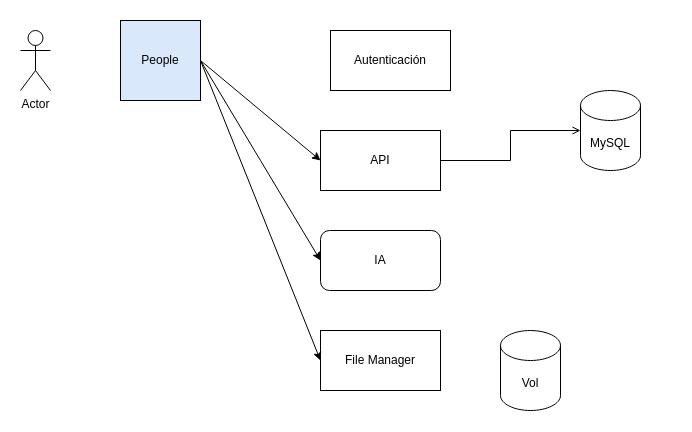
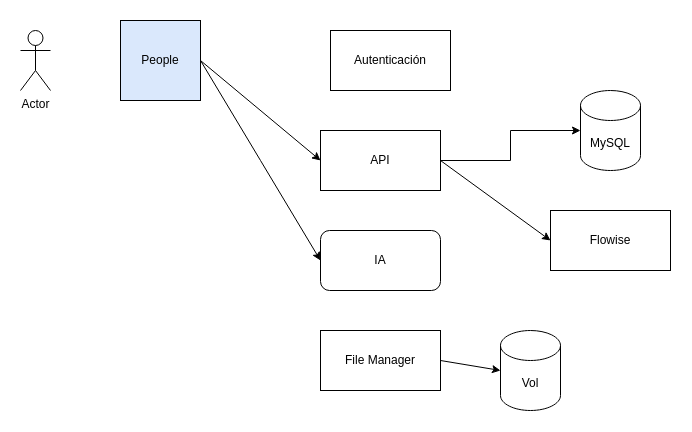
edge "API" -> "MySQL": arrowhead open -> classic
edge "API" -> "Flowise": added
edge "People" -> "File Manager": removed
node "Flowise": added
edge "File Manager" -> "Vol": added
